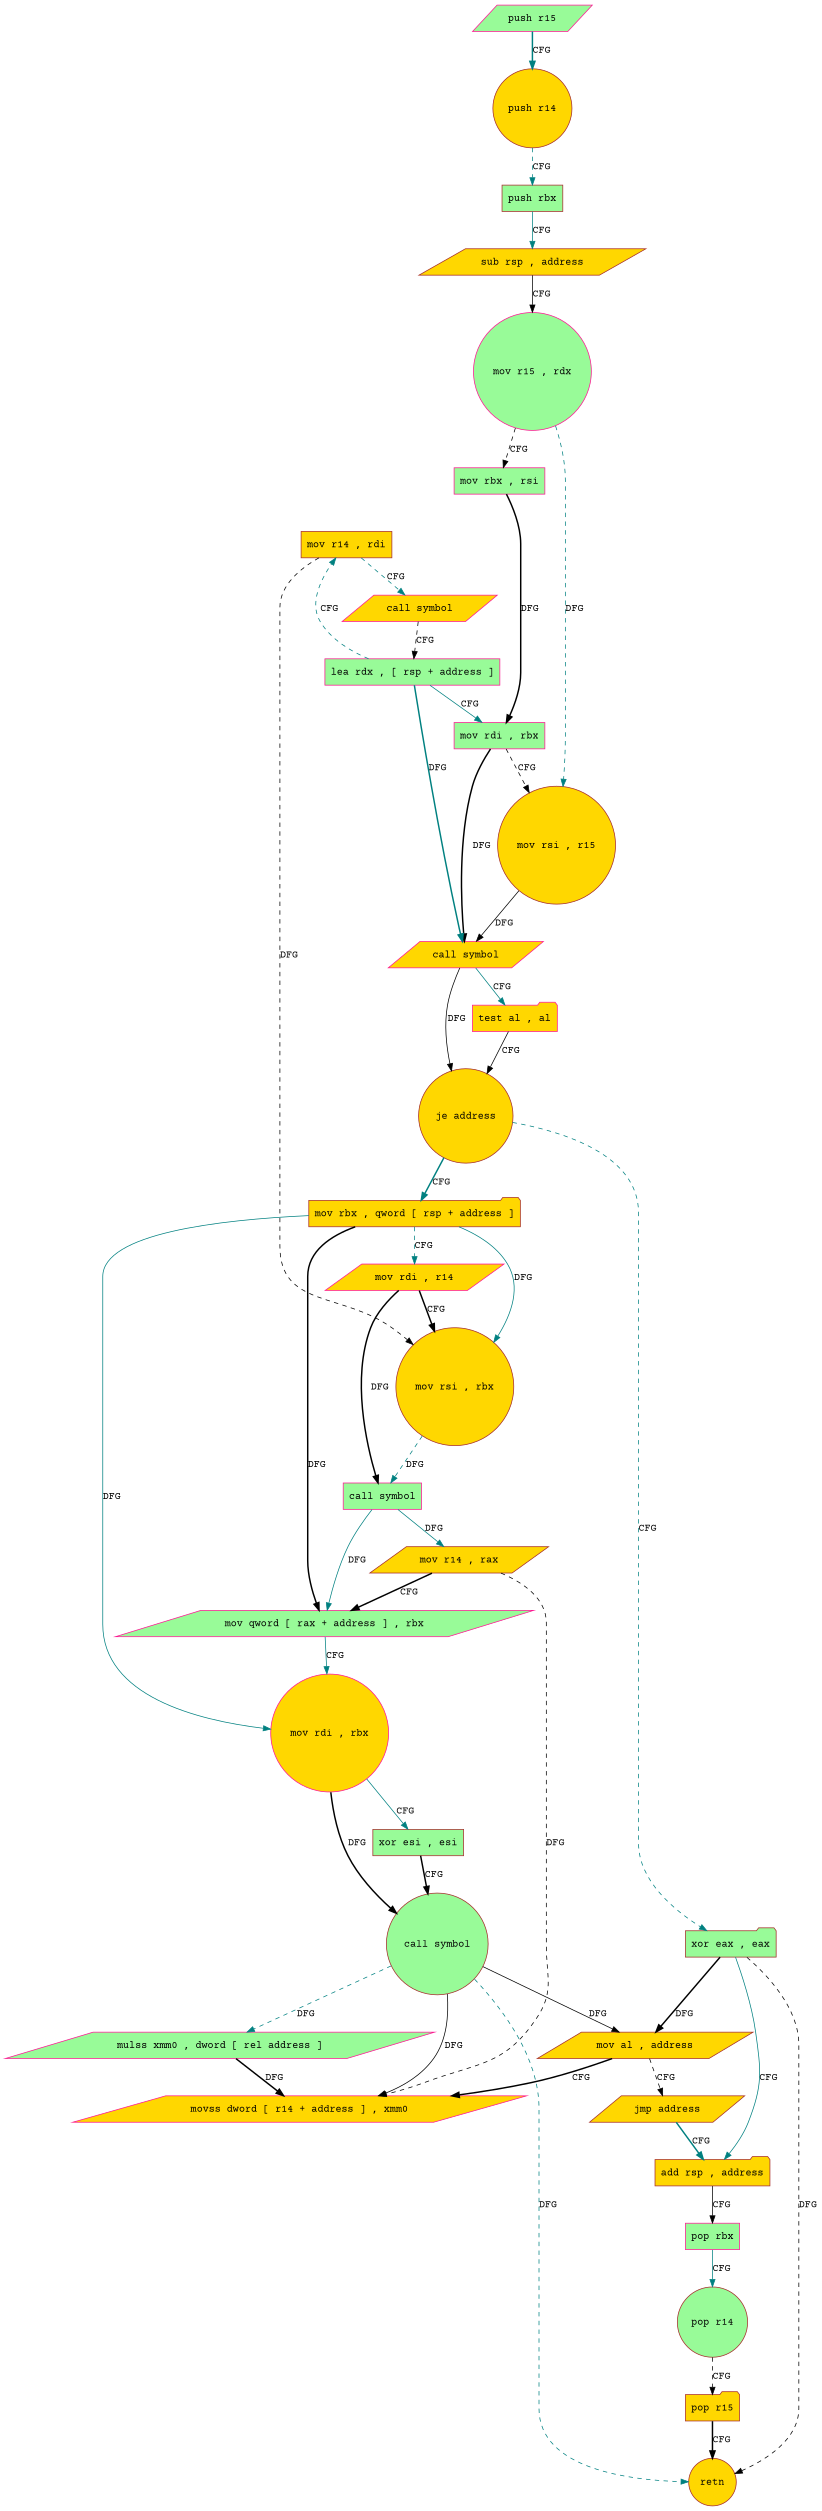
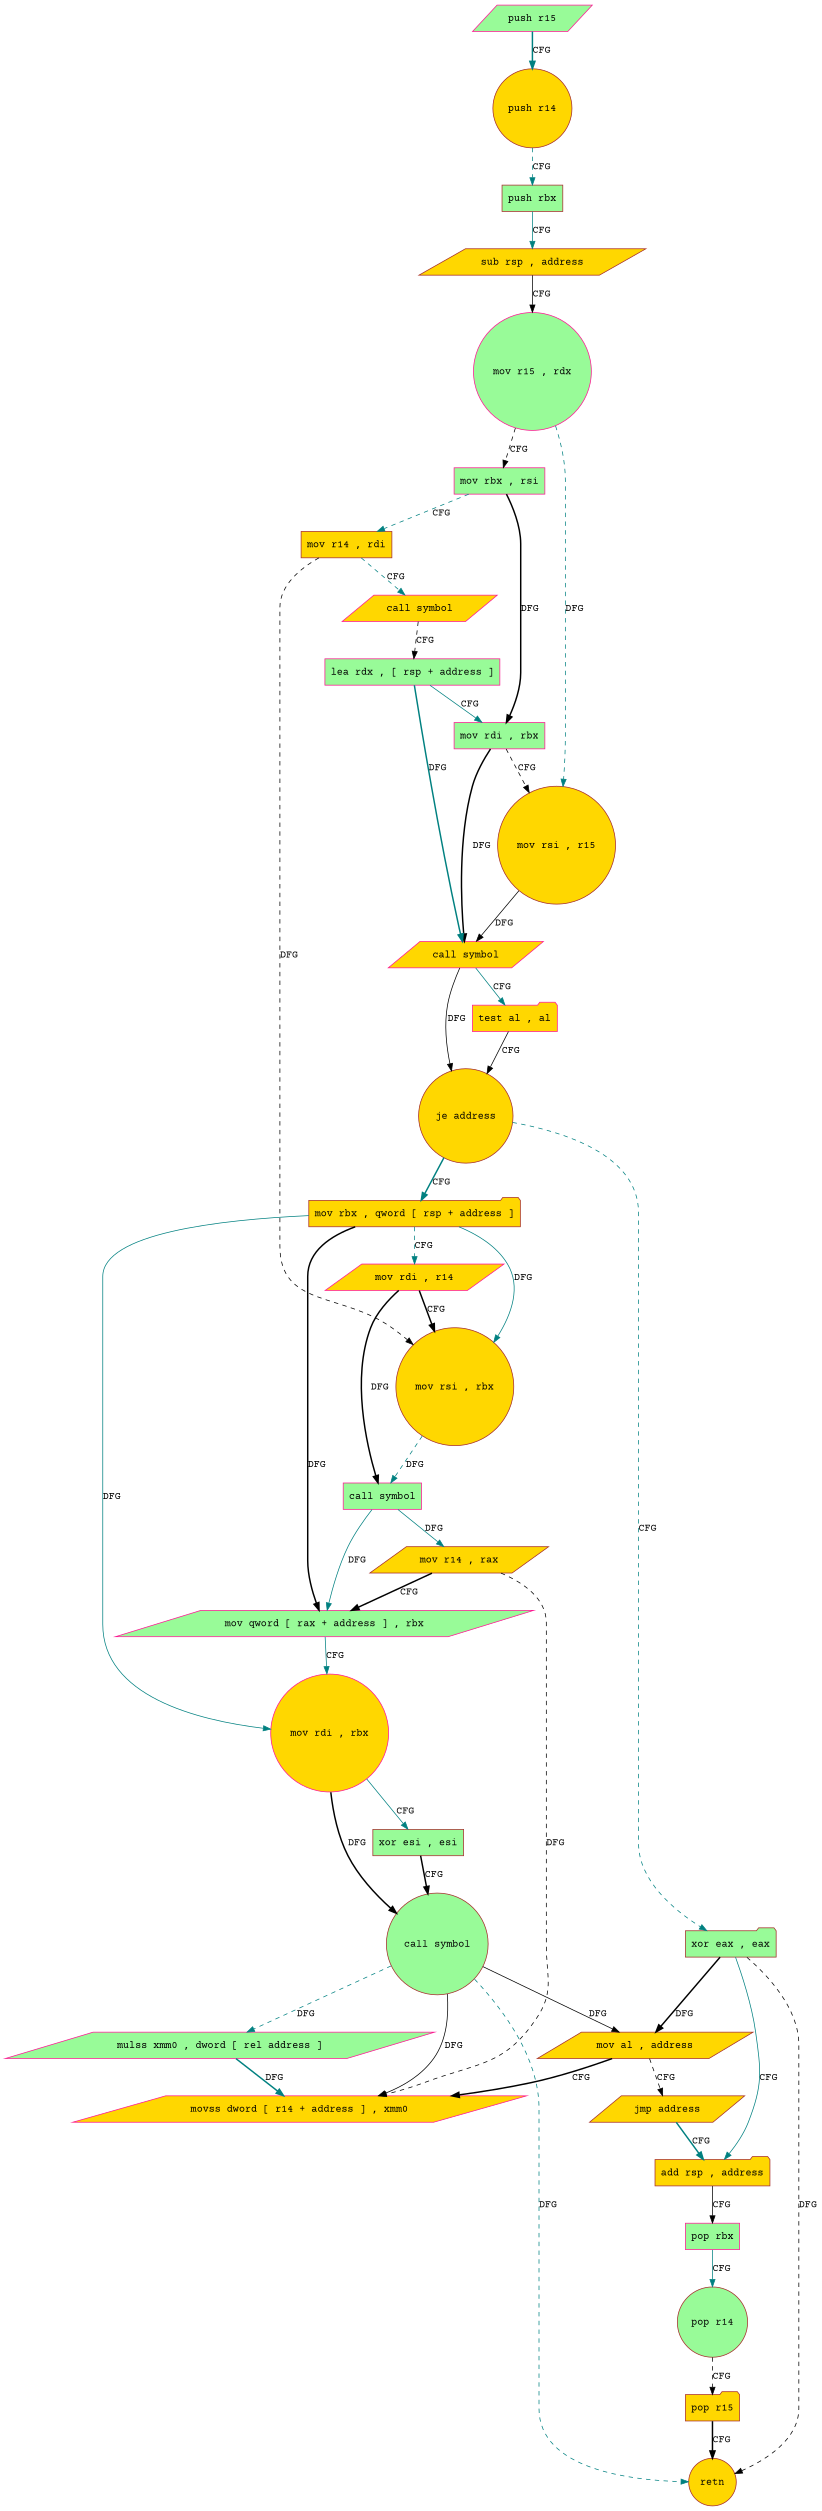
edge "lea rdx , [ rsp + address ]" -> "mov r14 , rdi": now "mov rbx , rsi" -> "mov r14 , rdi"
edge "mulss xmm0 , dword [ rel address ]" -> "movss dword [ r14 + address ] , xmm0": color black -> teal
